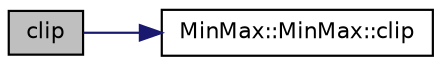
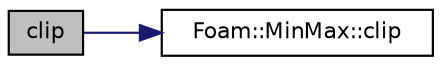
node "MinMax::MinMax::clip": label "MinMax::MinMax::clip" -> "Foam::MinMax::clip"
